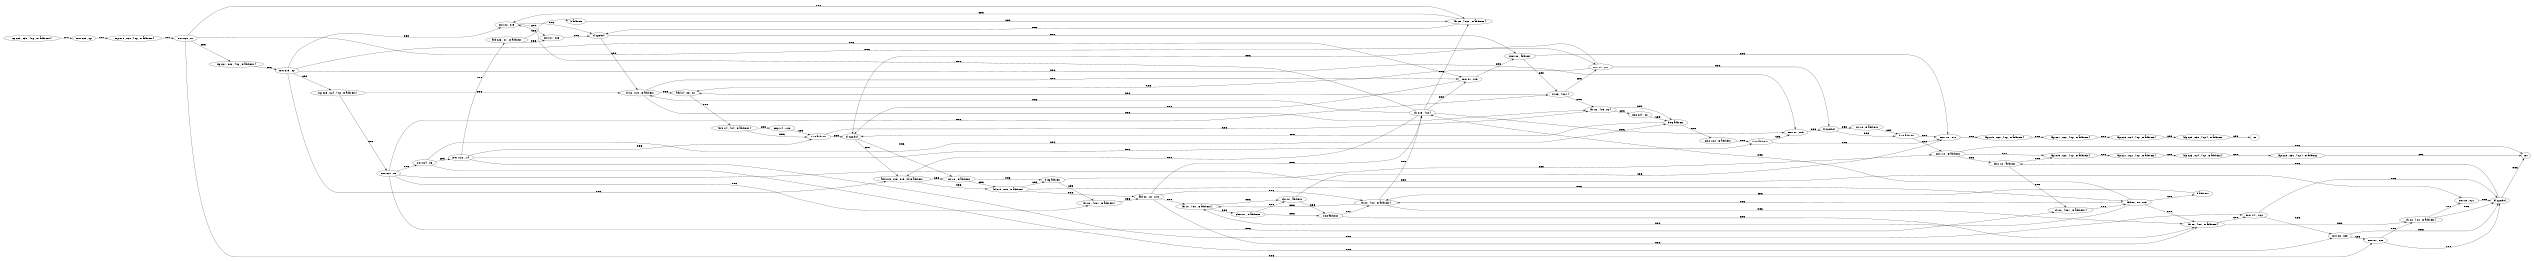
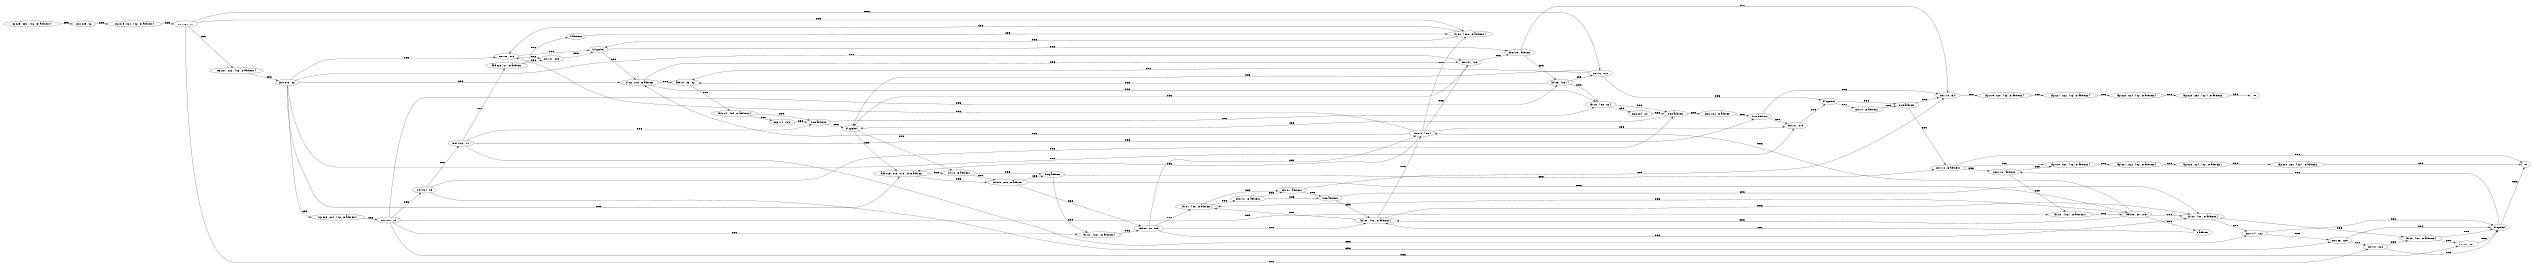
edge "stp x23 , x24 , [ sp , # address ]" -> "lsl x2 , x19 , # address": now "mov x19 , x2" -> "lsl x2 , x19 , # address"
